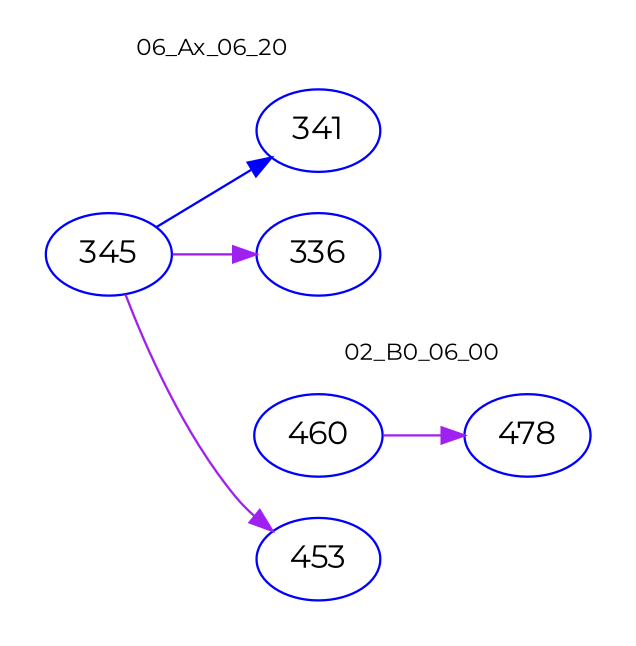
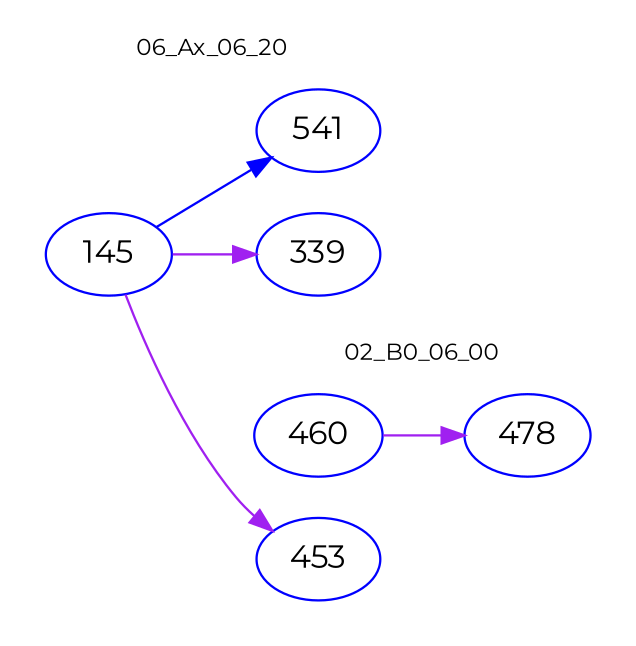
node "341": label "341" -> "541"
node "345": label "345" -> "145"
node "336": label "336" -> "339"
